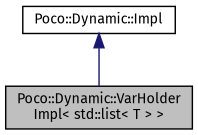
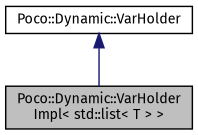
node "Poco::Dynamic::Impl": label "Poco::Dynamic::Impl" -> "Poco::Dynamic::VarHolder"
